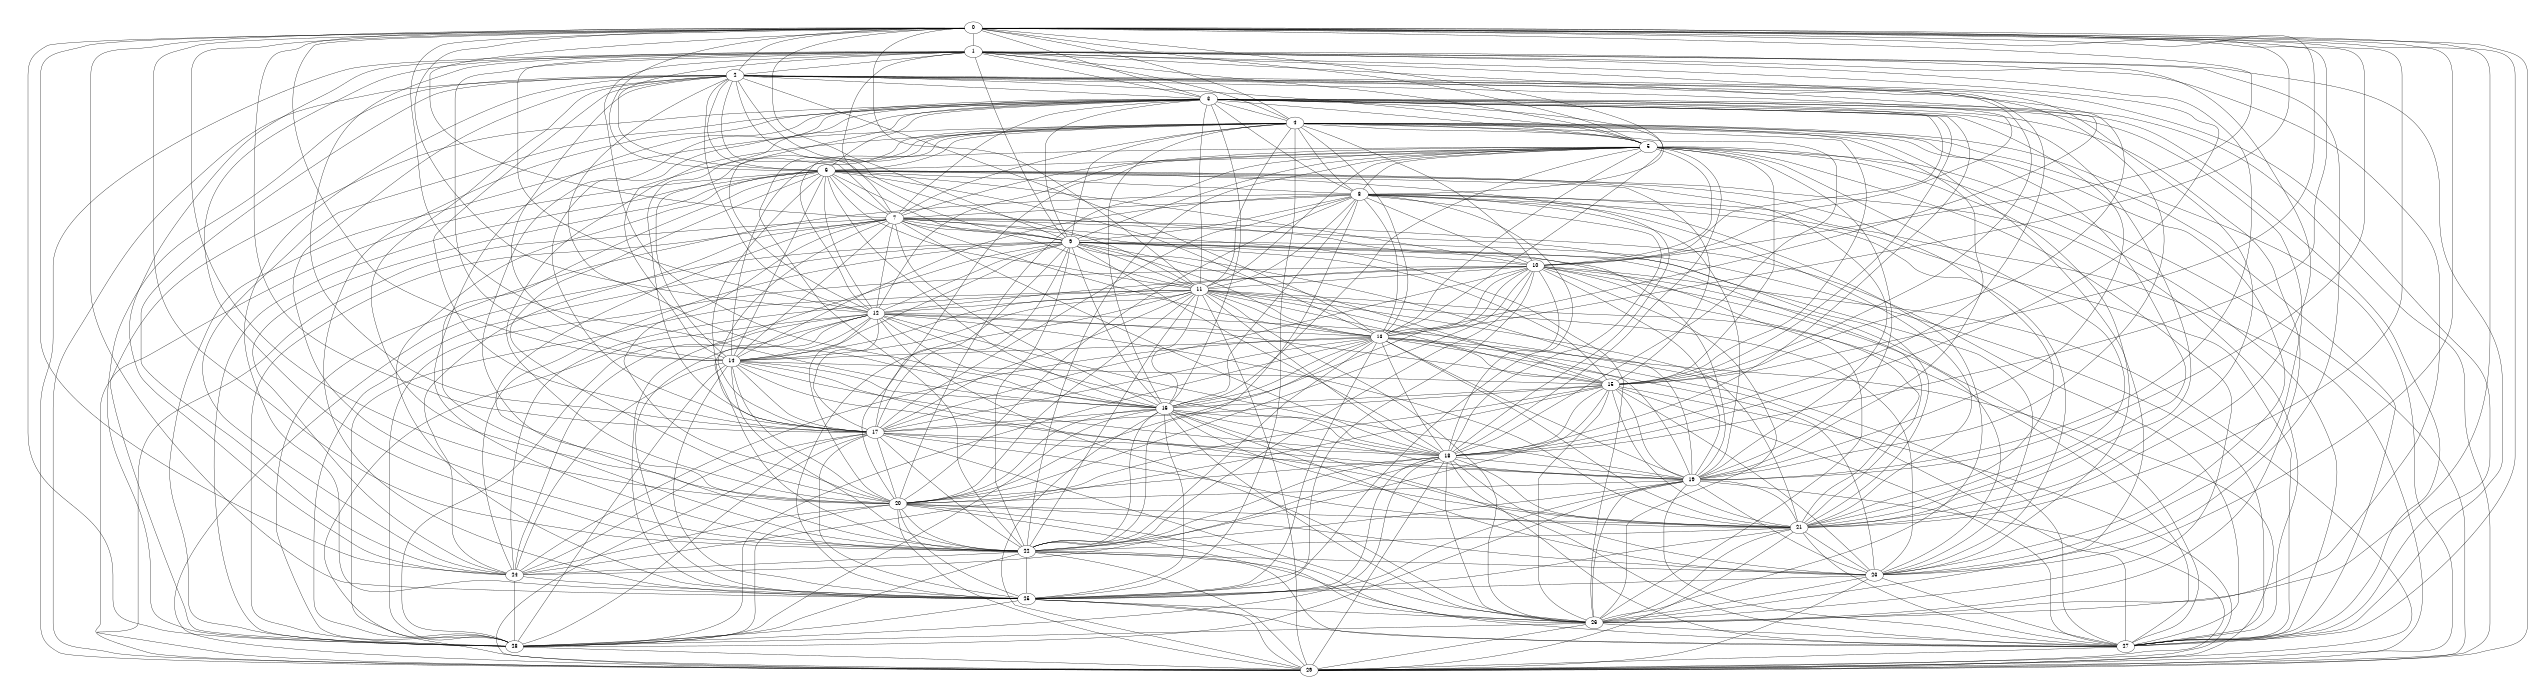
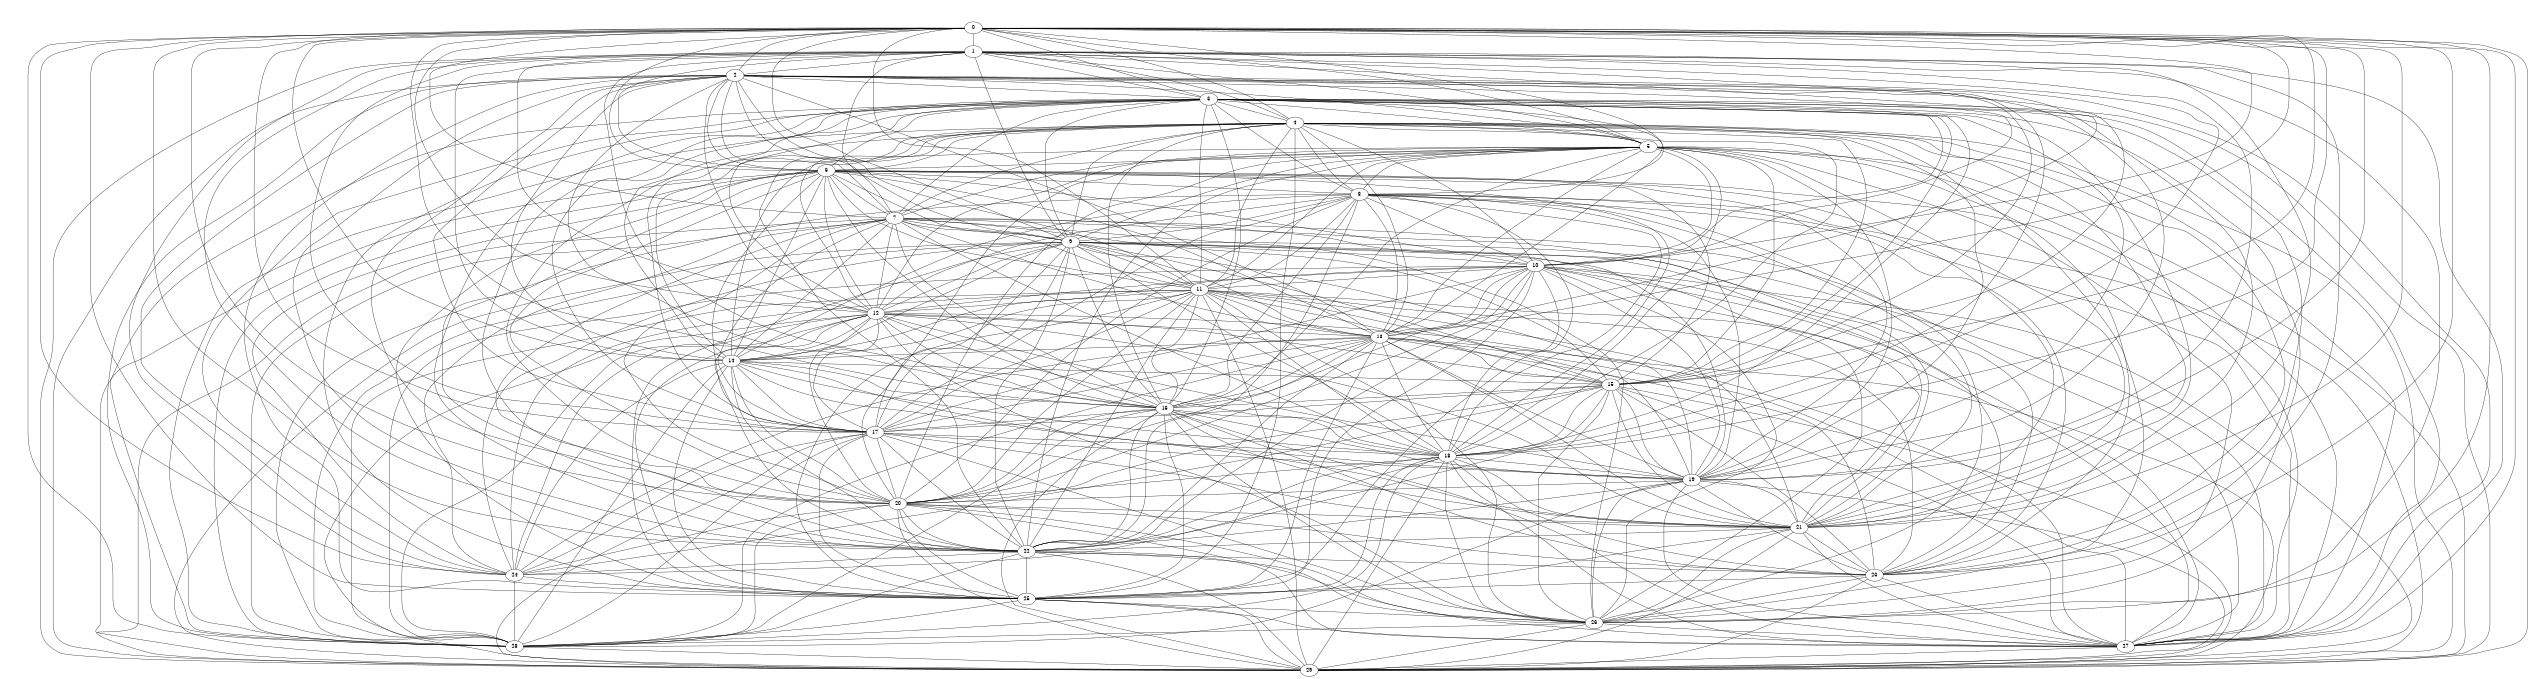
edge "8" -- "7": now "8" -- "12"
edge "19" -- "25": removed
